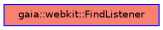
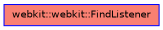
node "gaia::webkit::FindListener": label "gaia::webkit::FindListener" -> "webkit::webkit::FindListener"
